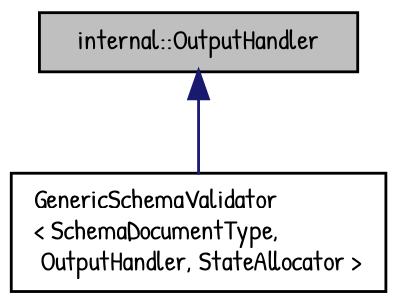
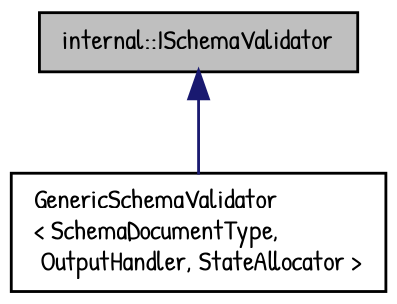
node "internal::OutputHandler": label "internal::OutputHandler" -> "internal::ISchemaValidator"
